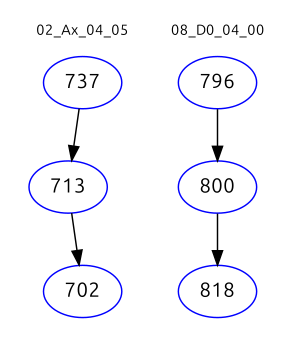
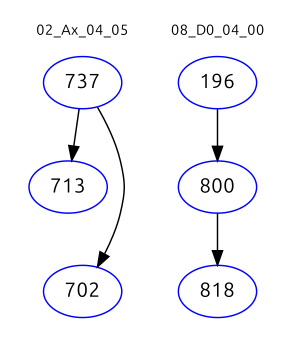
node "796": label "796" -> "196"
edge "713" -> "702": now "737" -> "702"
